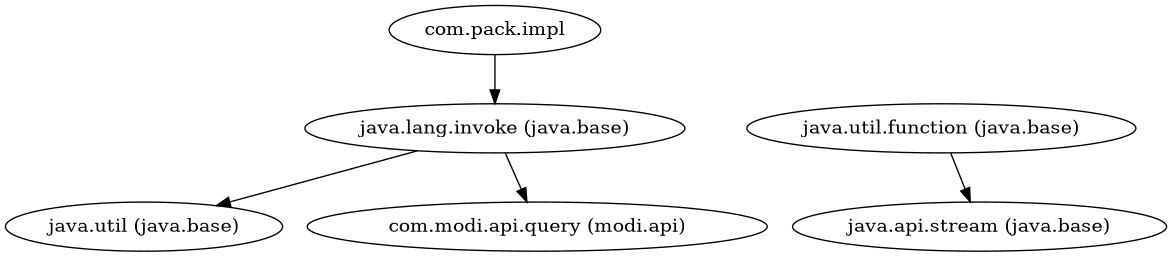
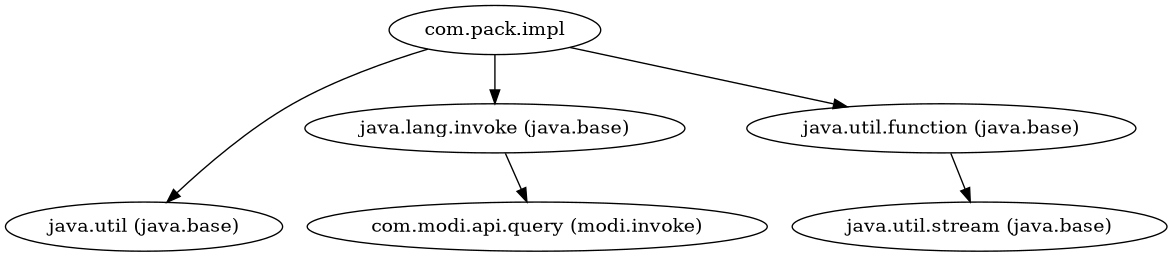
edge "com.pack.impl" -> "java.util.function (java.base)": added
edge "java.lang.invoke (java.base)" -> "java.util (java.base)": now "com.pack.impl" -> "java.util (java.base)"
node "com.modi.api.query (modi.api)": label "com.modi.api.query (modi.api)" -> "com.modi.api.query (modi.invoke)"
node "java.api.stream (java.base)": label "java.api.stream (java.base)" -> "java.util.stream (java.base)"
